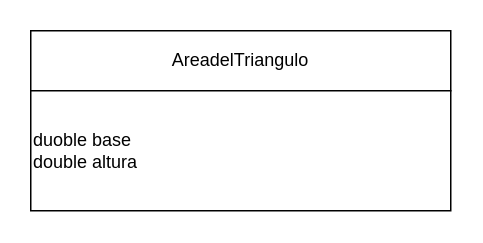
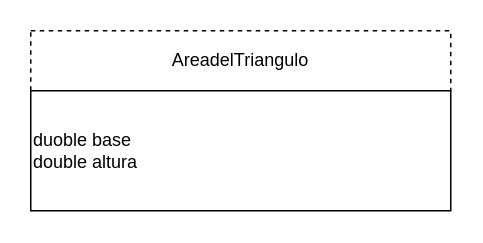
node "AreadelTriangulo": style solid -> dashed
